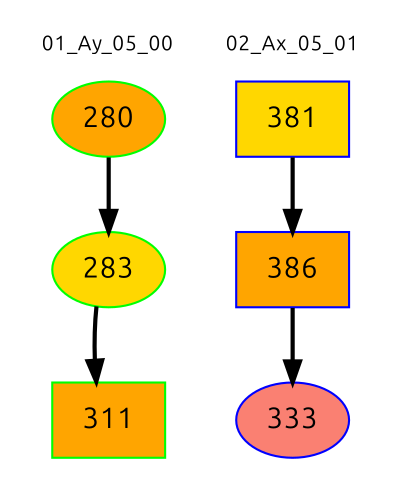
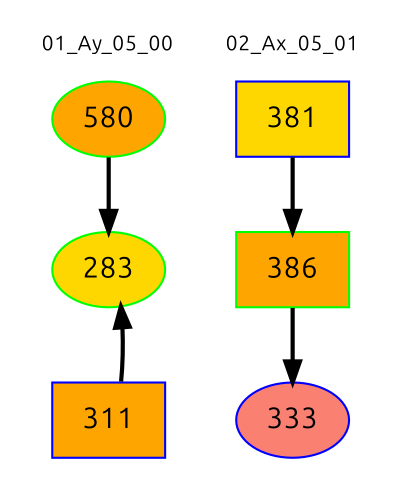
node "280": label "280" -> "580"
node "386": color blue -> green
edge "283" -> "311": reversed
node "311": color green -> blue
